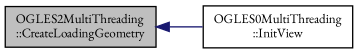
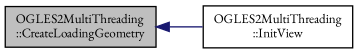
node "OGLES0MultiThreading ::InitView": label "OGLES0MultiThreading ::InitView" -> "OGLES2MultiThreading ::InitView"
